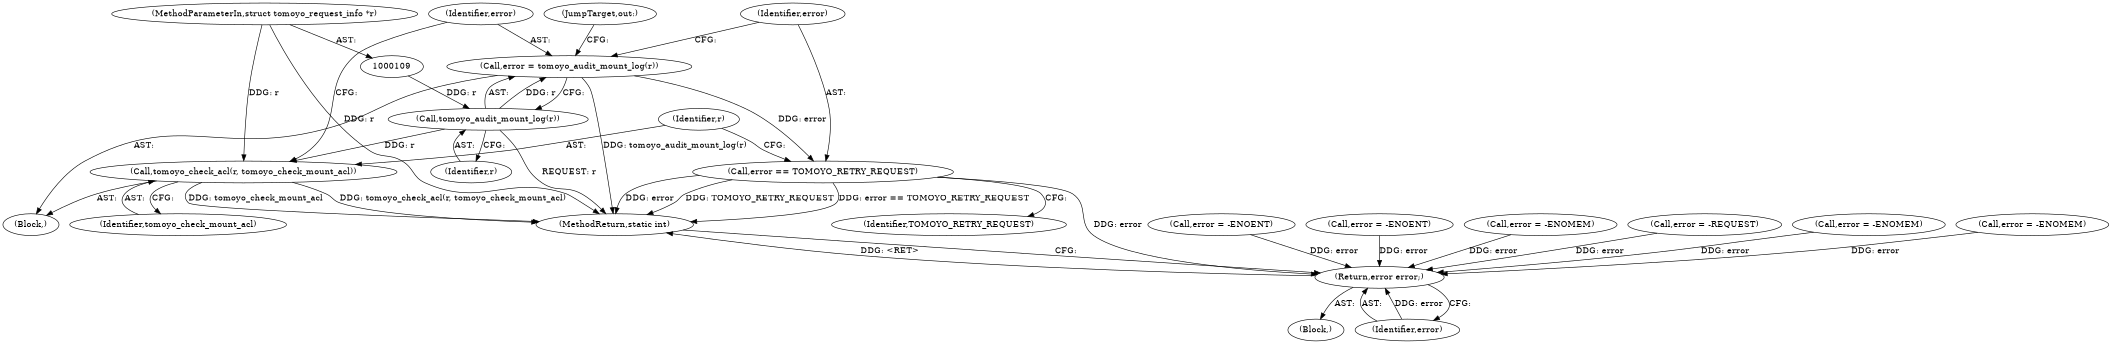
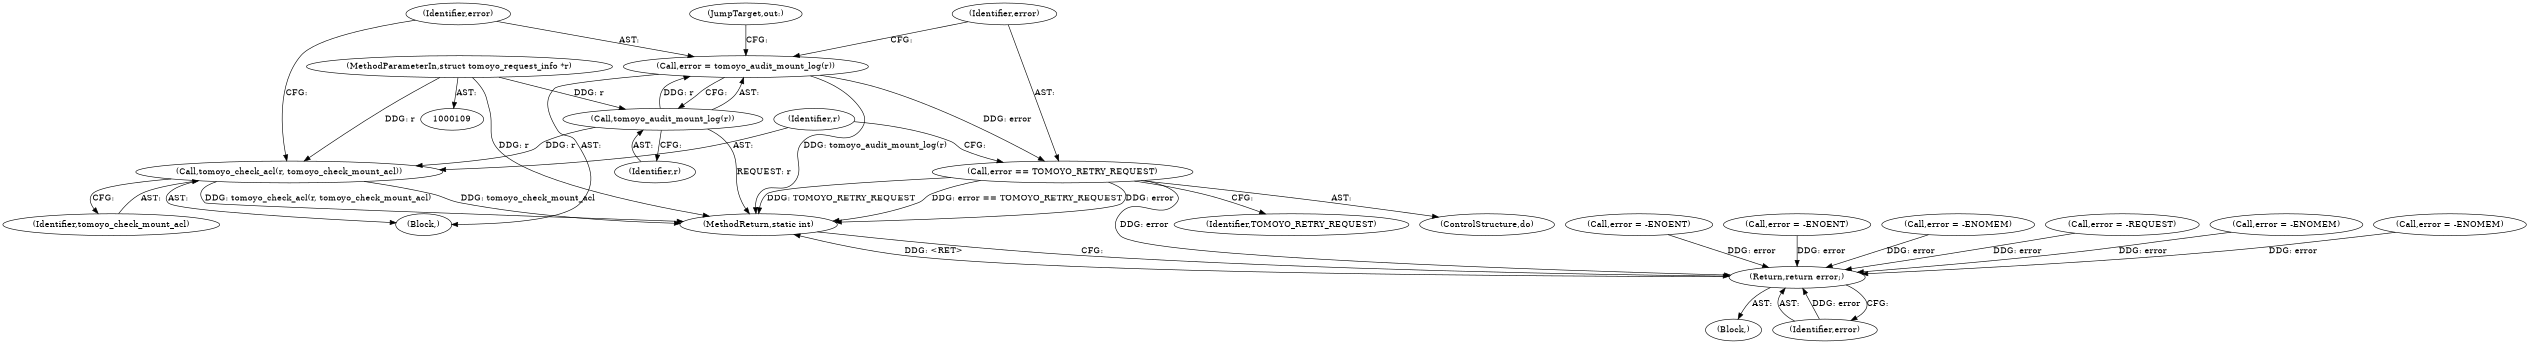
edge "1000109" -> "(Call,tomoyo_audit_mount_log(r))": now "(MethodParameterIn,struct tomoyo_request_info *r)" -> "(Call,tomoyo_audit_mount_log(r))"
node "(ControlStructure,do)": added
node "(Return,error error;)": label "(Return,error error;)" -> "(Return,return error;)"
